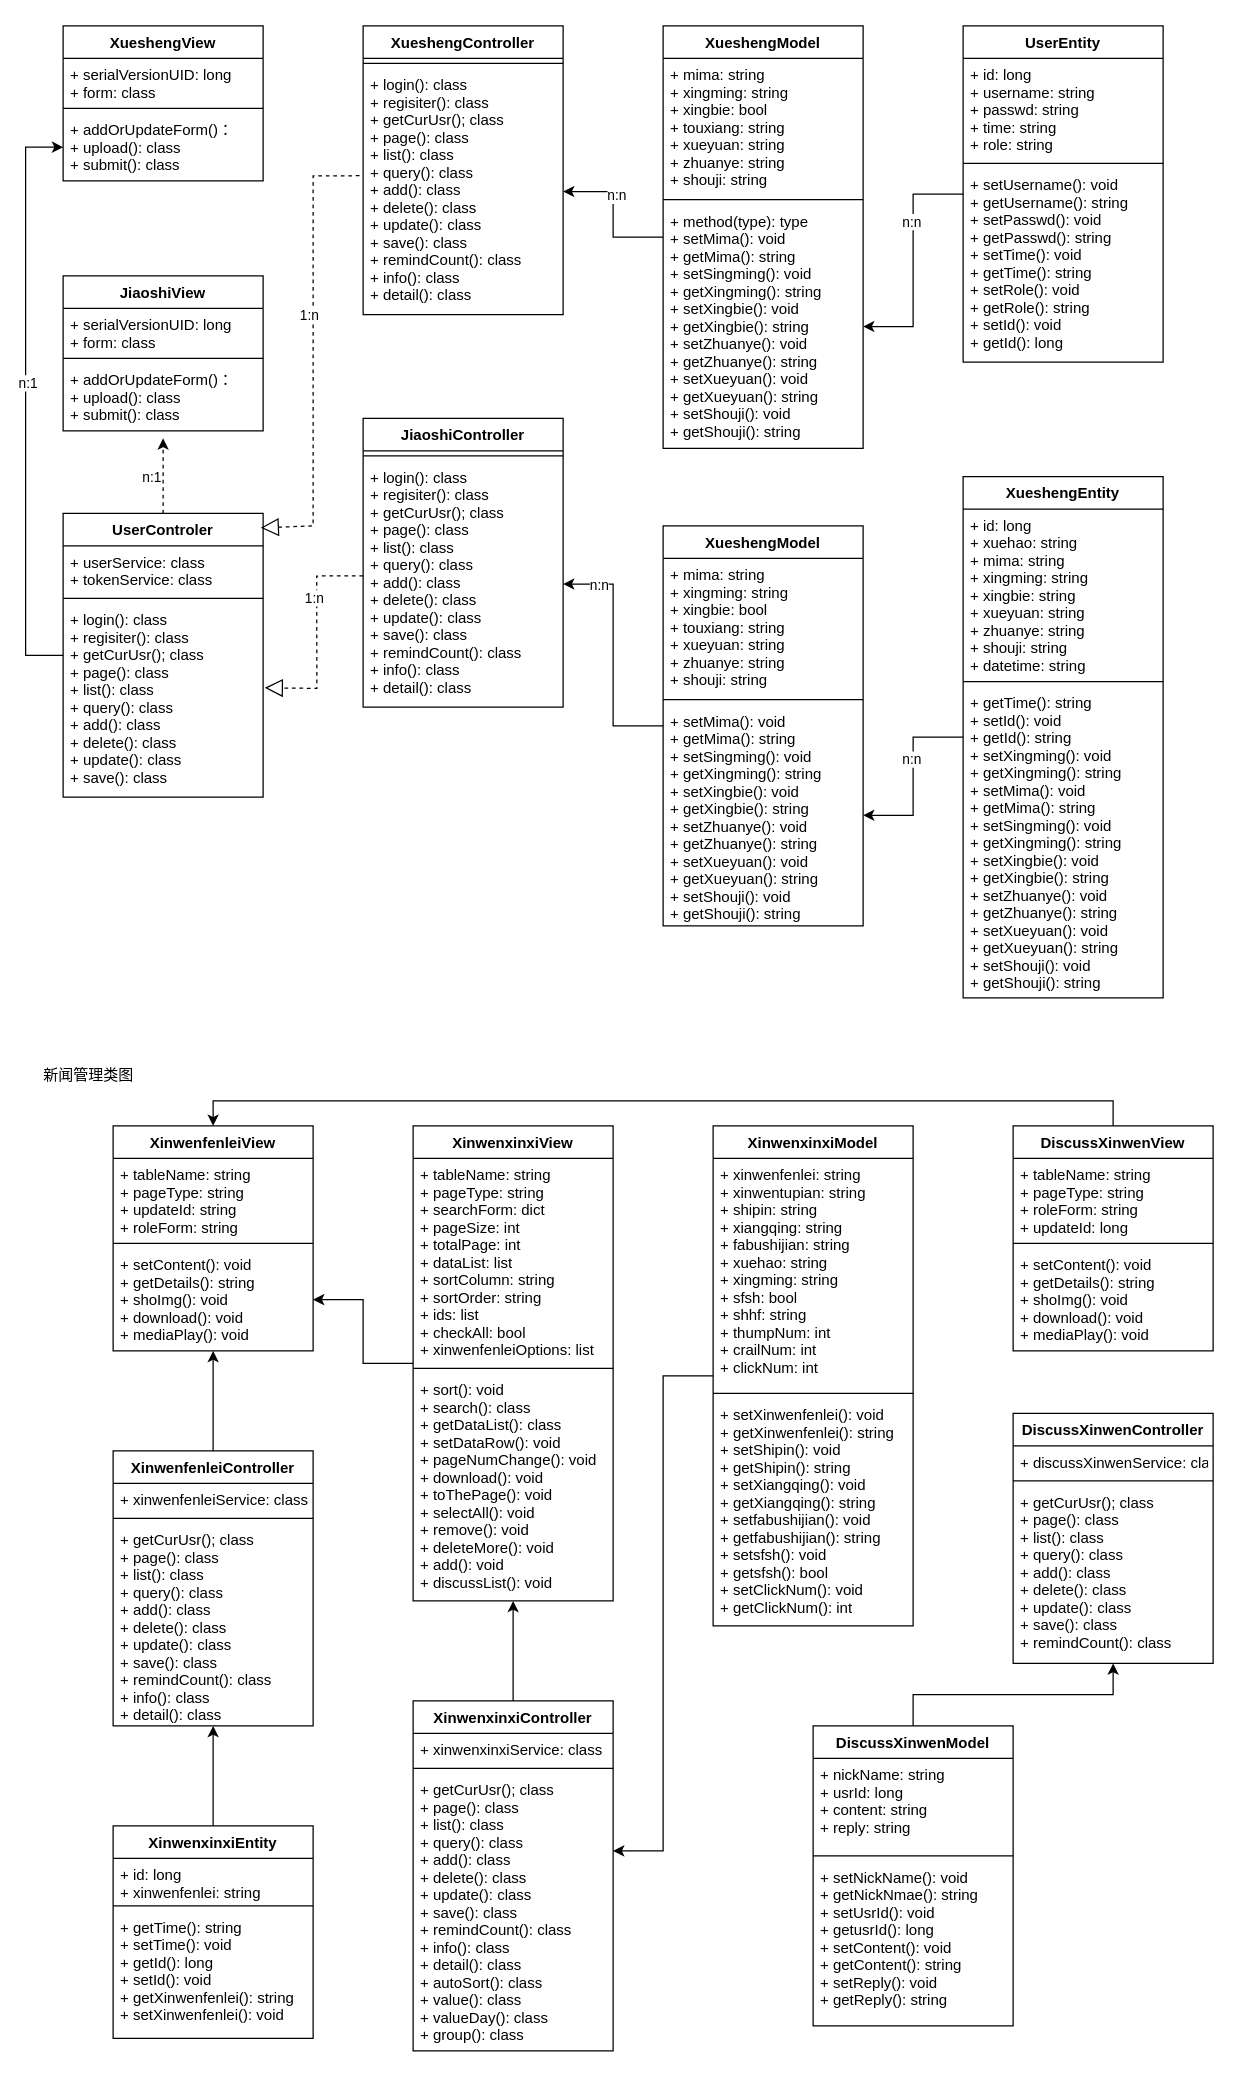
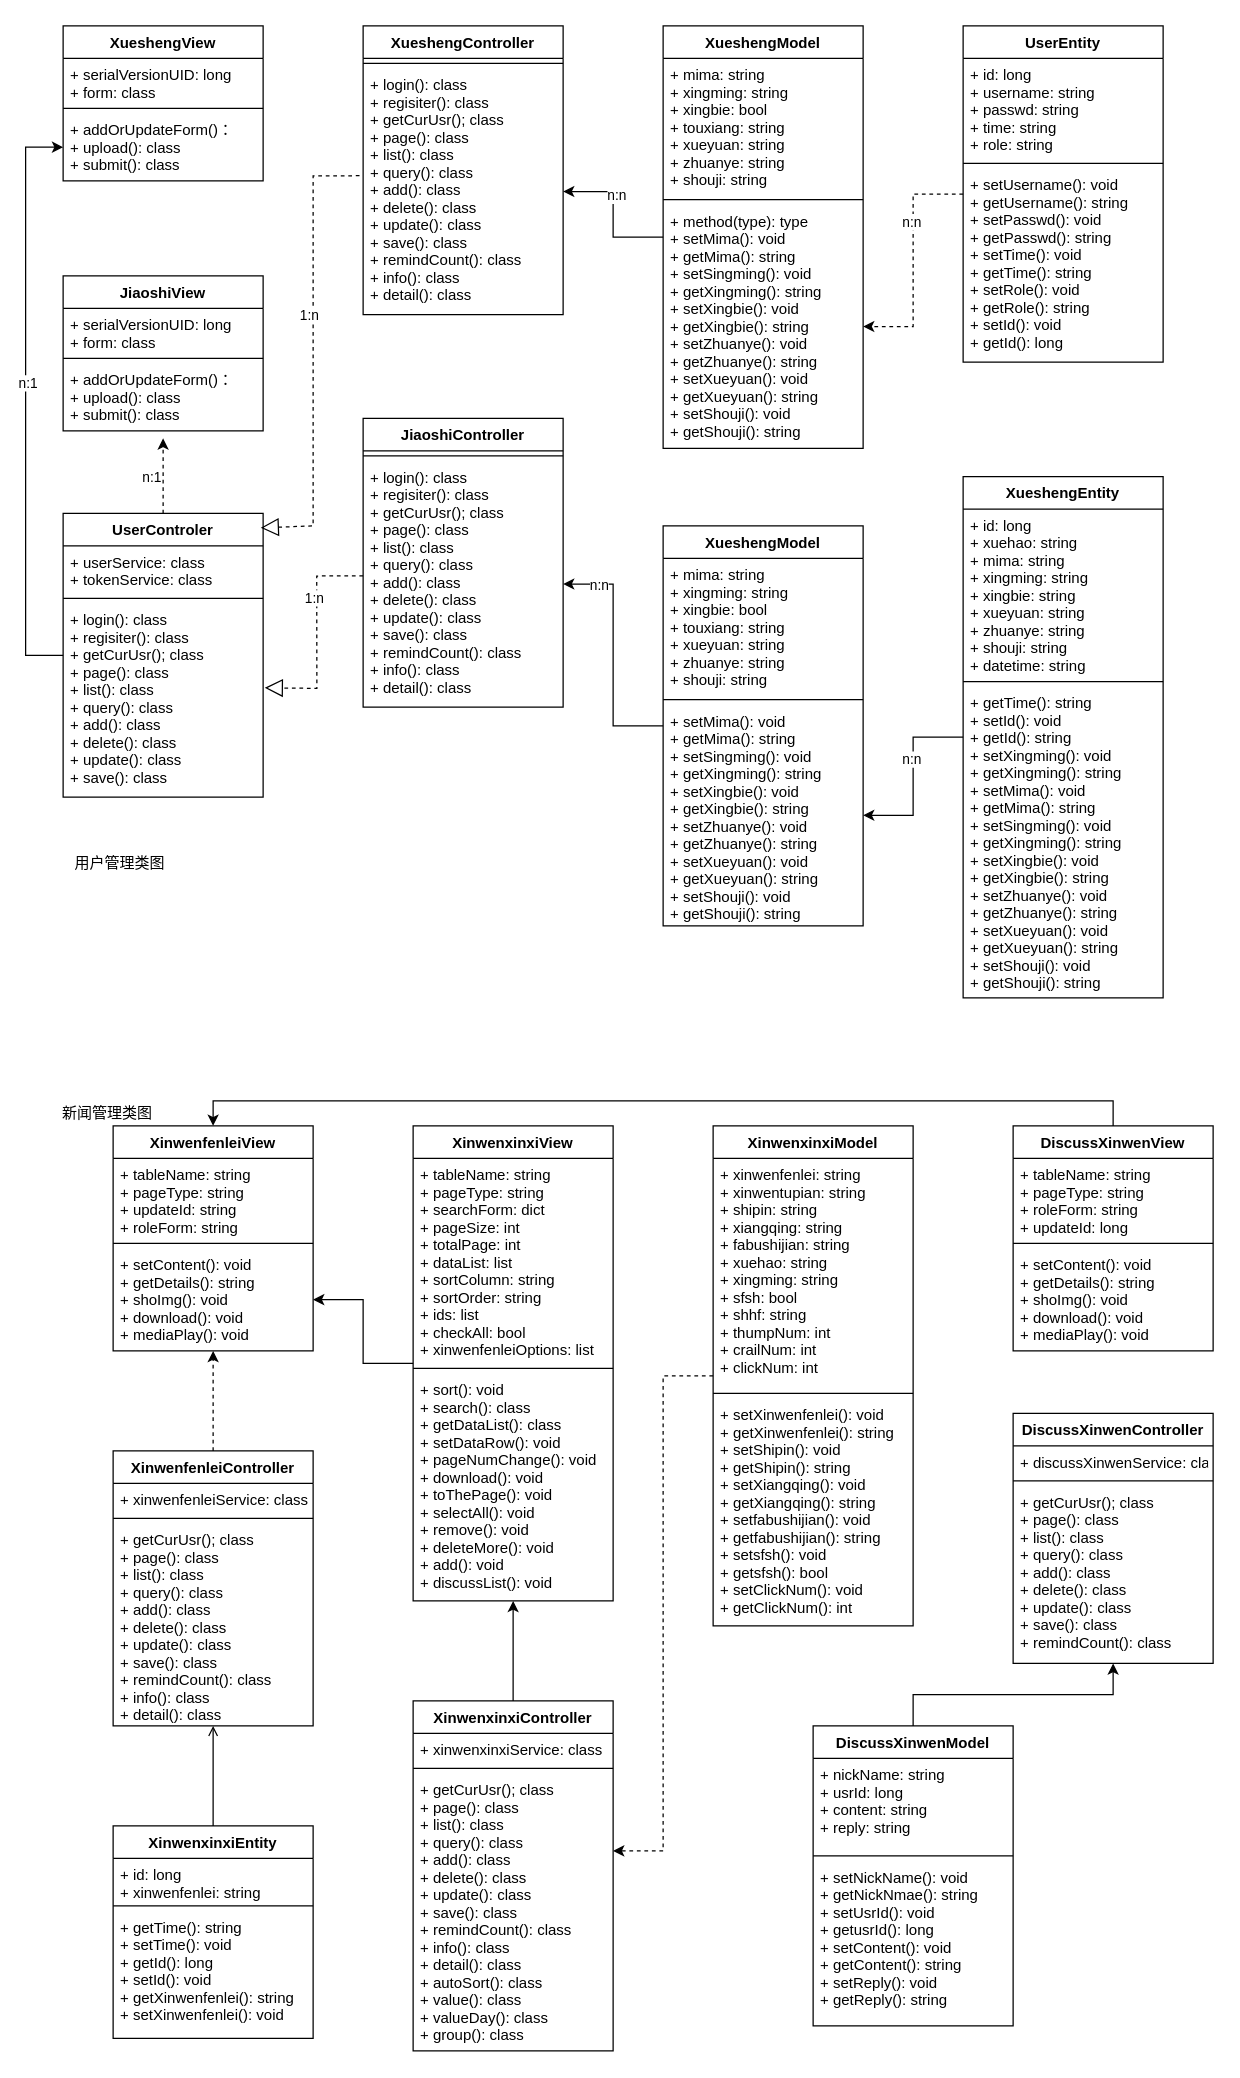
edge "UserEntity" -> "+ method(type): type + setMima(): void + getMima(): string + setSingming(): void + getXingming(): string + setXingbie(): void + getXingbie(): string + setZhuanye(): void + getZhuanye(): string + setXueyuan(): void + getXueyuan(): string + setShouji(): void + getShouji(): string": style solid -> dashed
node "用户管理类图": added
node "新闻管理类图": moved (88, 1076) -> (107, 1113)
edge "XinwenfenleiController" -> "XinwenfenleiView": style solid -> dashed
edge "XinwenxinxiModel" -> "XinwenxinxiController": style solid -> dashed
edge "XinwenxinxiEntity" -> "XinwenfenleiController": arrowhead classic -> open
